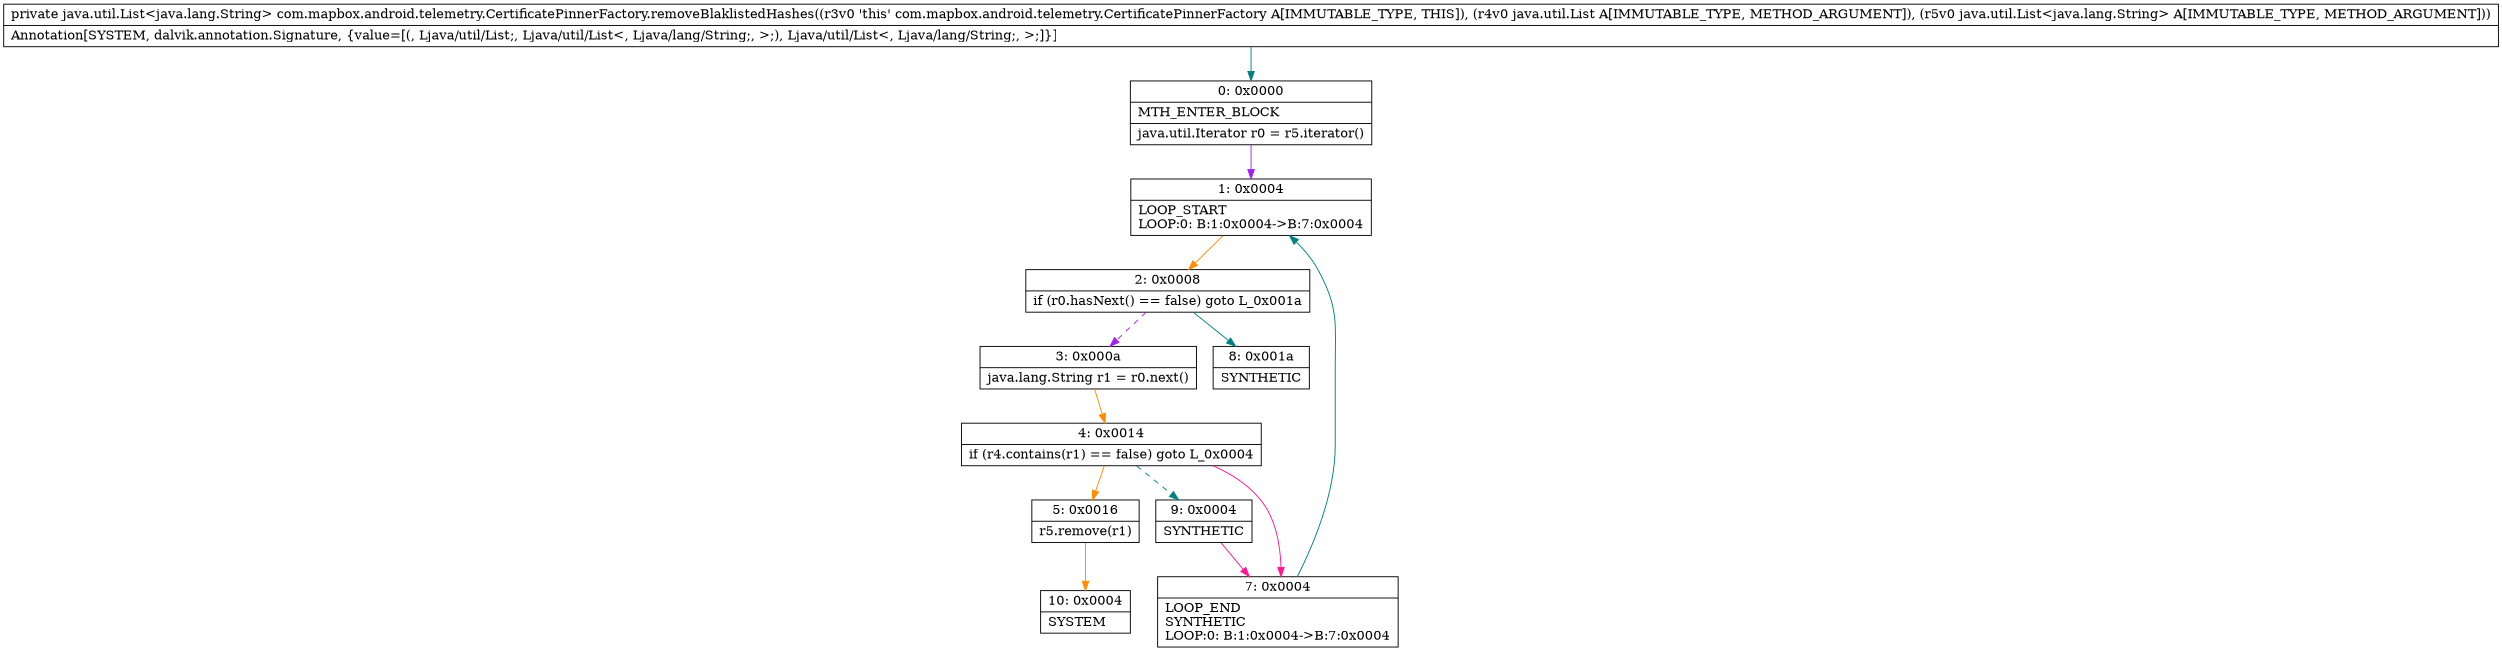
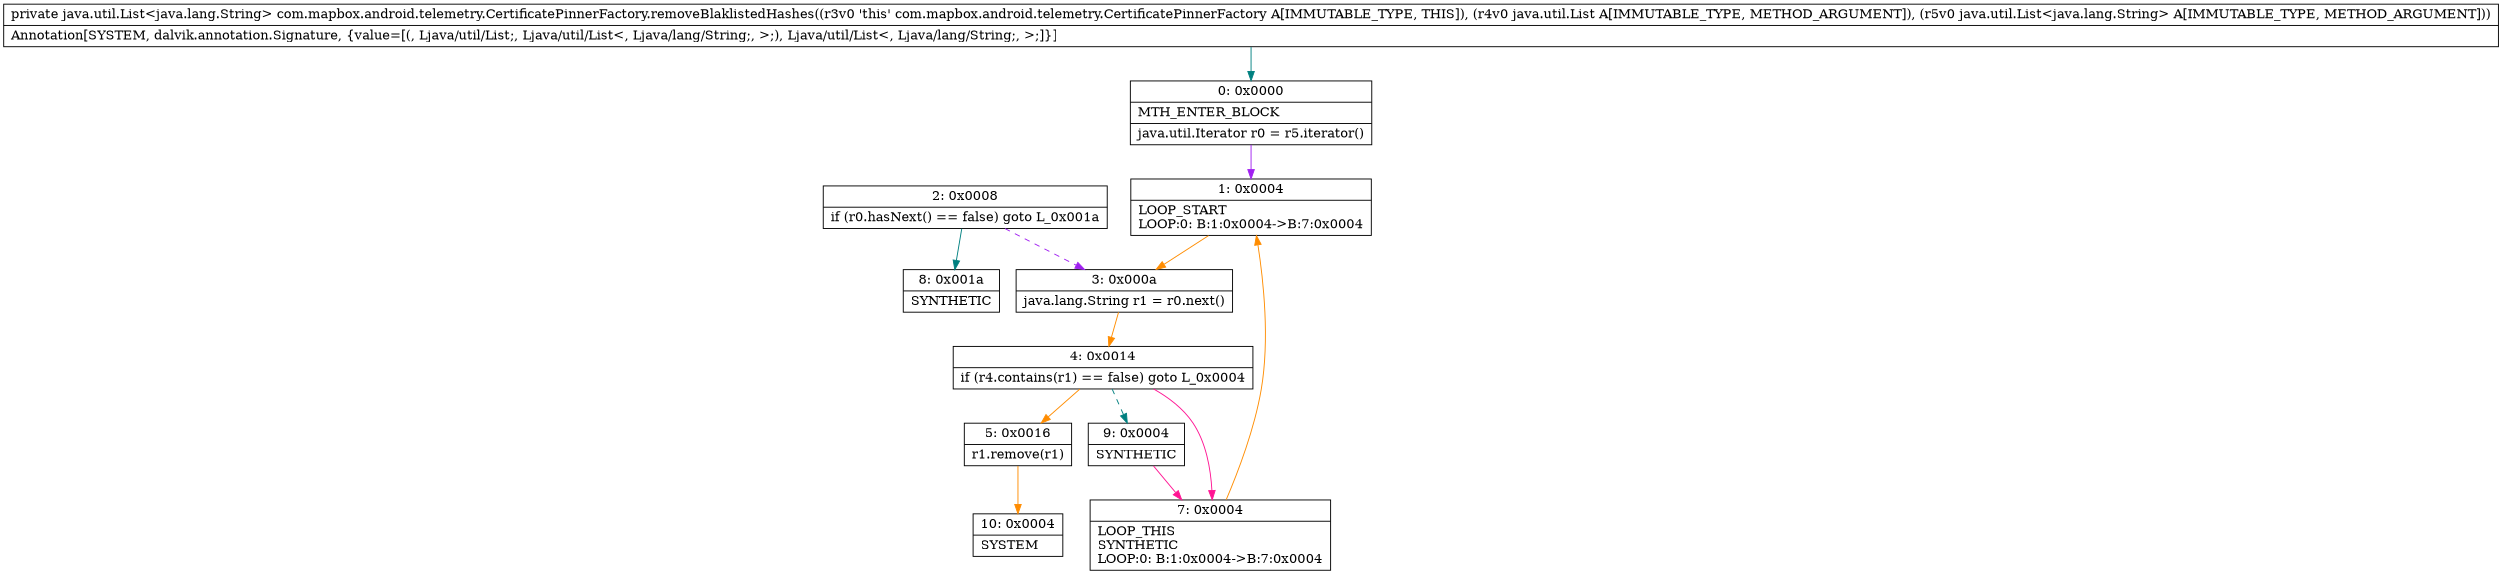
edge "1: 0x0004" -> "2: 0x0008": now "1: 0x0004" -> "3: 0x000a"
edge "7: 0x0004" -> "1: 0x0004": color teal -> darkorange
node "5: 0x0016": text "r5.remove(r1)" -> "r1.remove(r1)"
node "7: 0x0004": text "LOOP_END" -> "LOOP_THIS"
